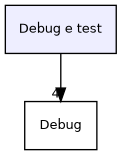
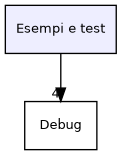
node "Debug e test": label "Debug e test" -> "Esempi e test"
